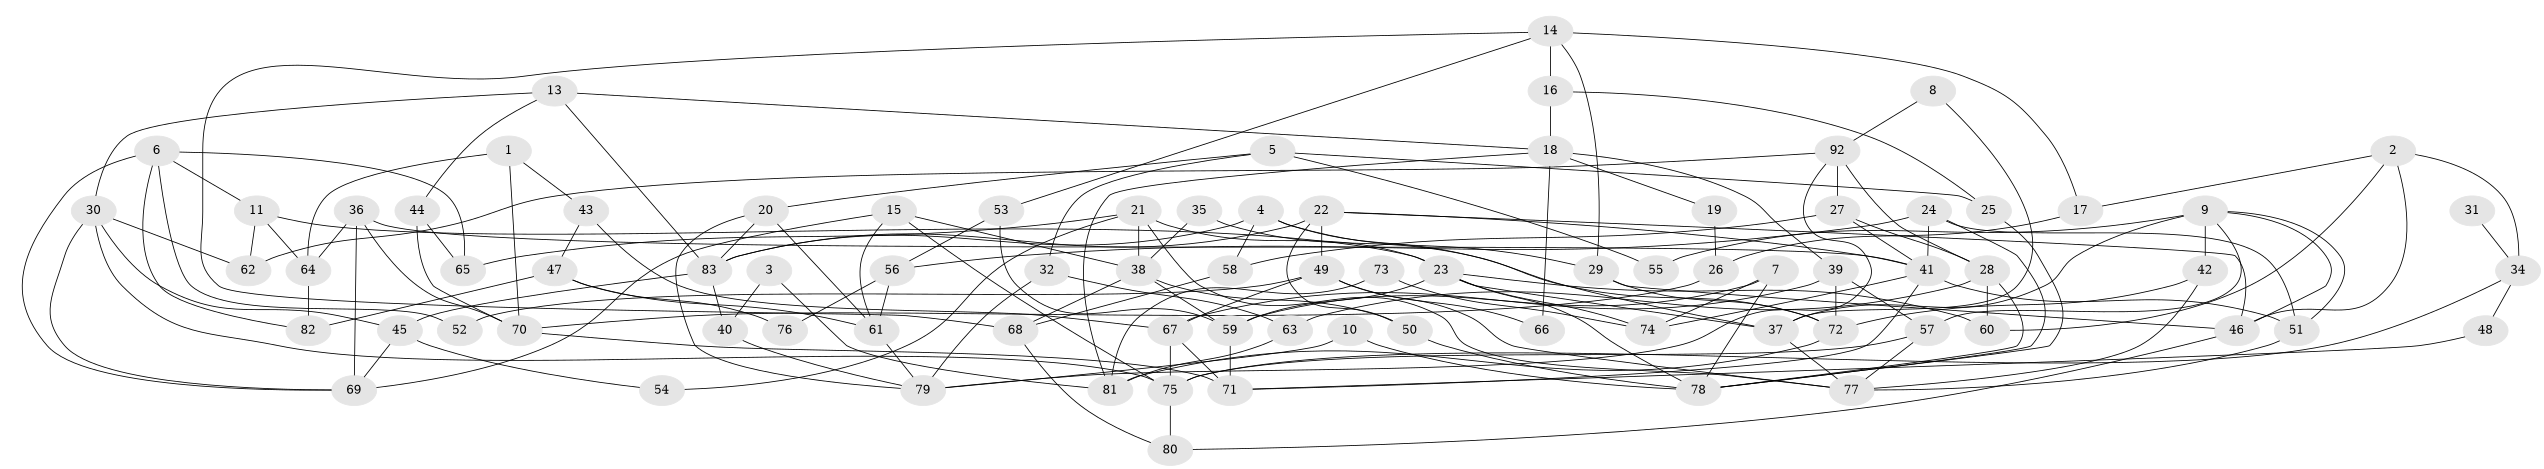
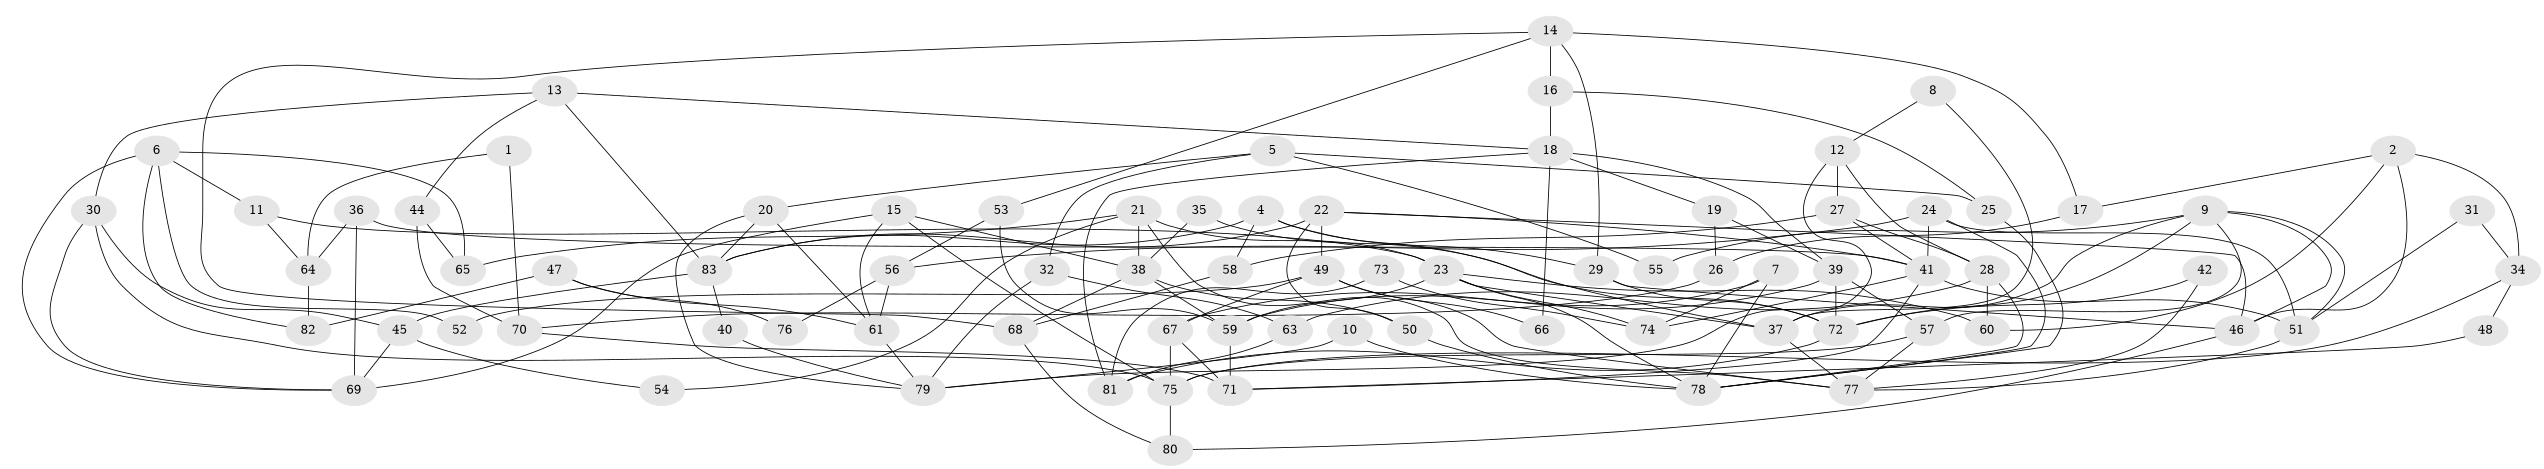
node "92": label "92" -> "12"
node "43": removed
edge "19" -- "39": added
edge "9" -- "42": now "9" -- "72"
node "62": removed
node "3": removed
edge "31" -- "51": added
edge "36" -- "70": removed
